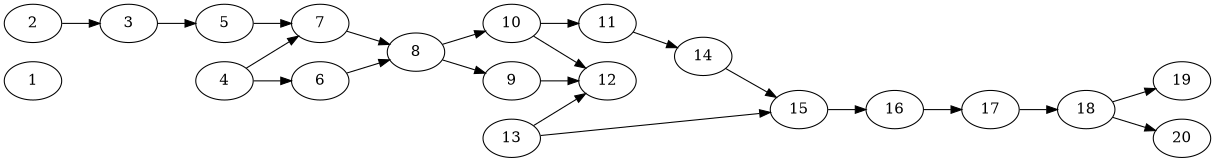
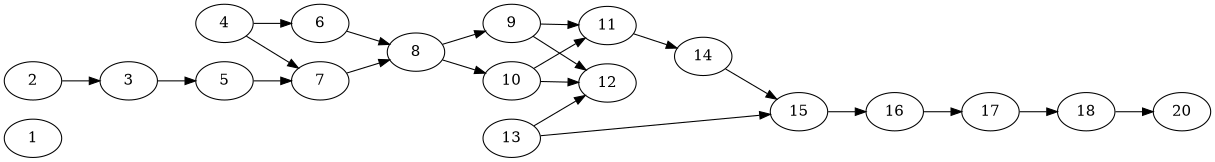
edge "9" -> "11": added
node "19": removed
